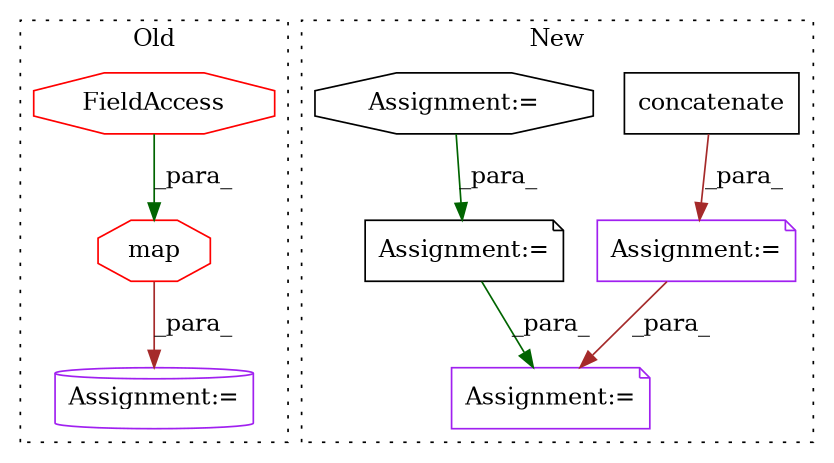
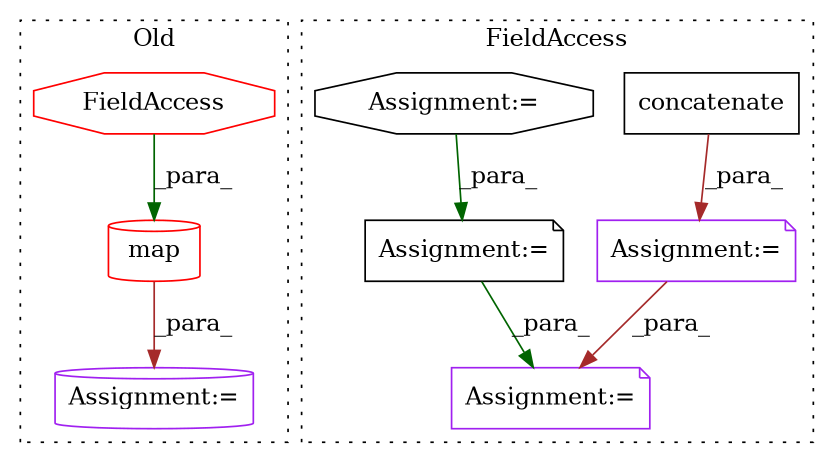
cluster "New": label "New" -> "FieldAccess"
node "map": shape octagon -> cylinder
